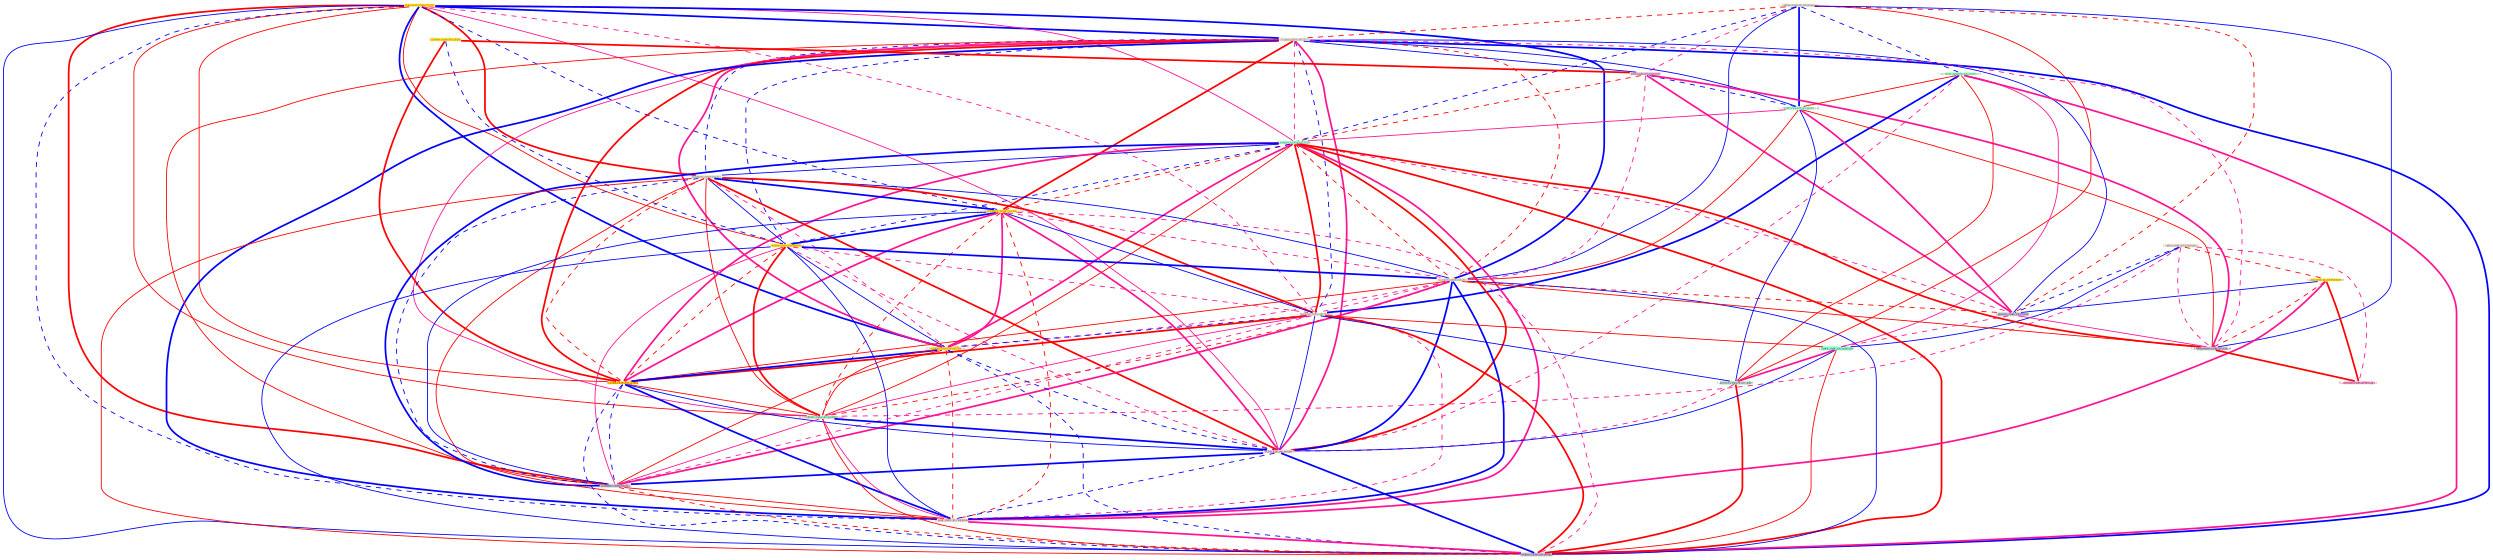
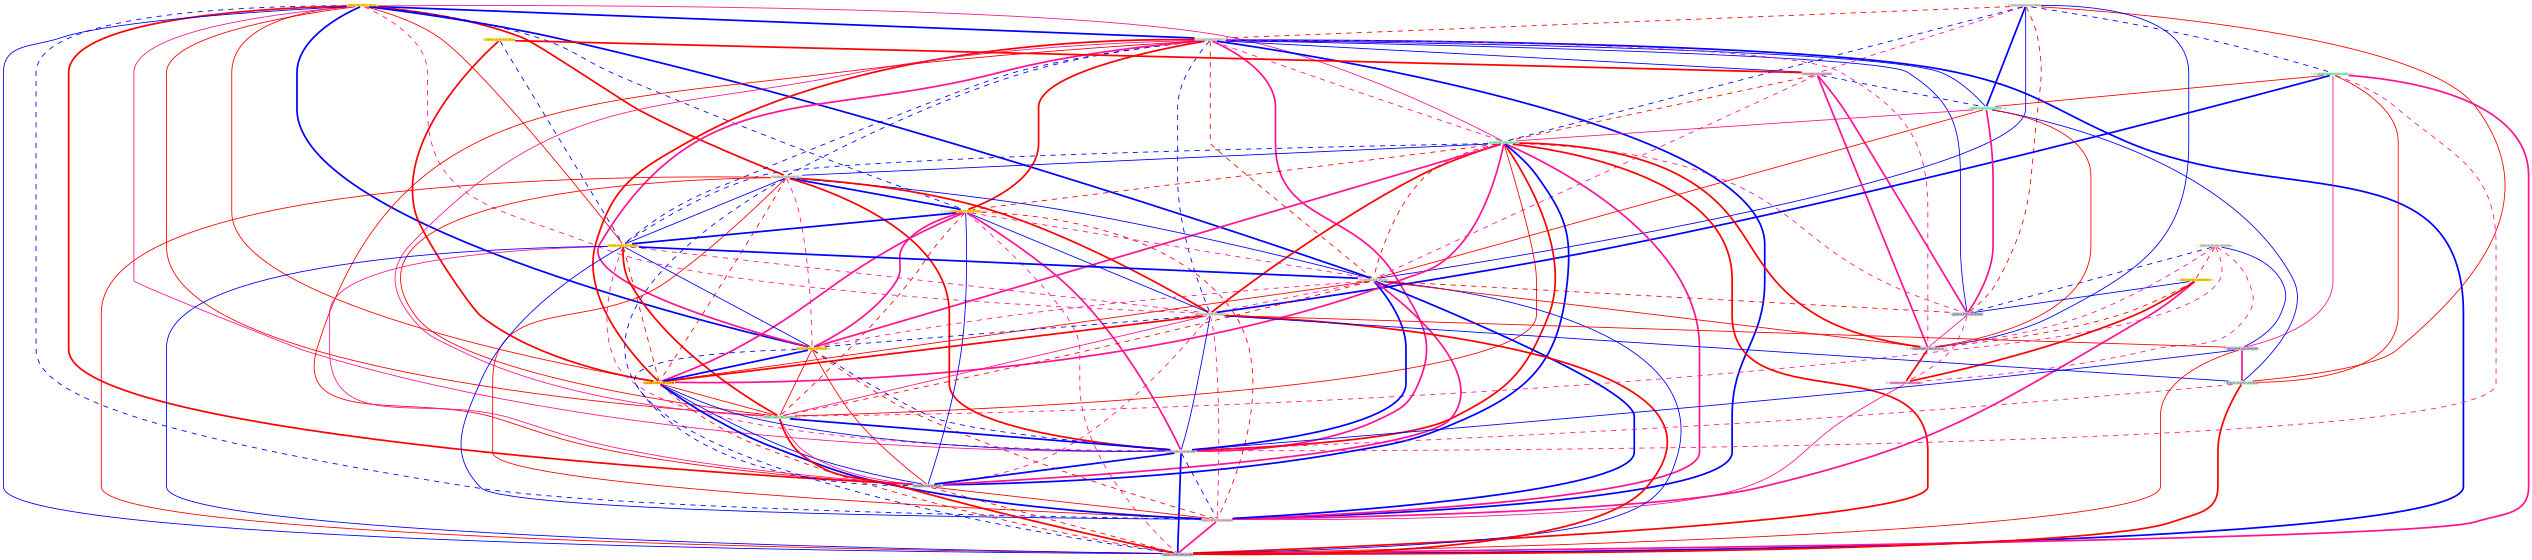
edge "1_pursu_role_of_senat" -- "1_take_risk_on_outcom": now "1_pursu_role_of_senat" -- "0_assum_role_after_year"
node "1_take_risk_on_outcom": fillcolor aquamarine -> plum
edge "0_had_rate_for_yield" -- "0_lower_rate_to_%": style dashed -> solid
node "0_ha_pai_on_morn": label "0_ha_pai_on_morn" -> "0_ha_rate_on_morn"
edge "0_confirm_rate_at_entitynam" -- "0_eas_rate_in_respons": now "0_assum_role_after_year" -- "0_eas_rate_in_respons"
edge "0_had_rate_for_yield" -- "1_reduc_rate_on_million": color blue -> red
edge "0_confirm_rate_at_entitynam" -- "1_reduc_rate_on_million": style solid -> bold
